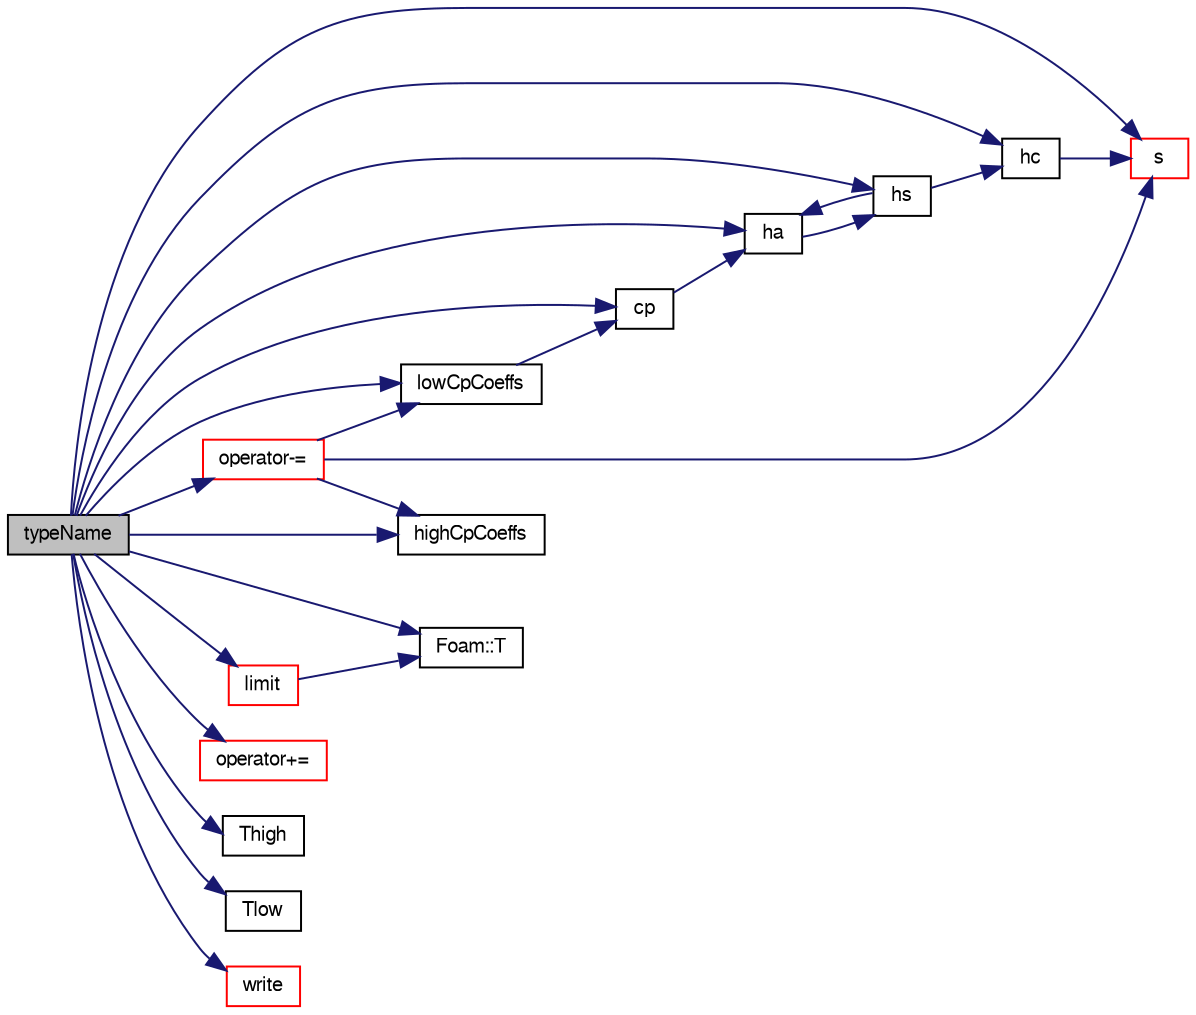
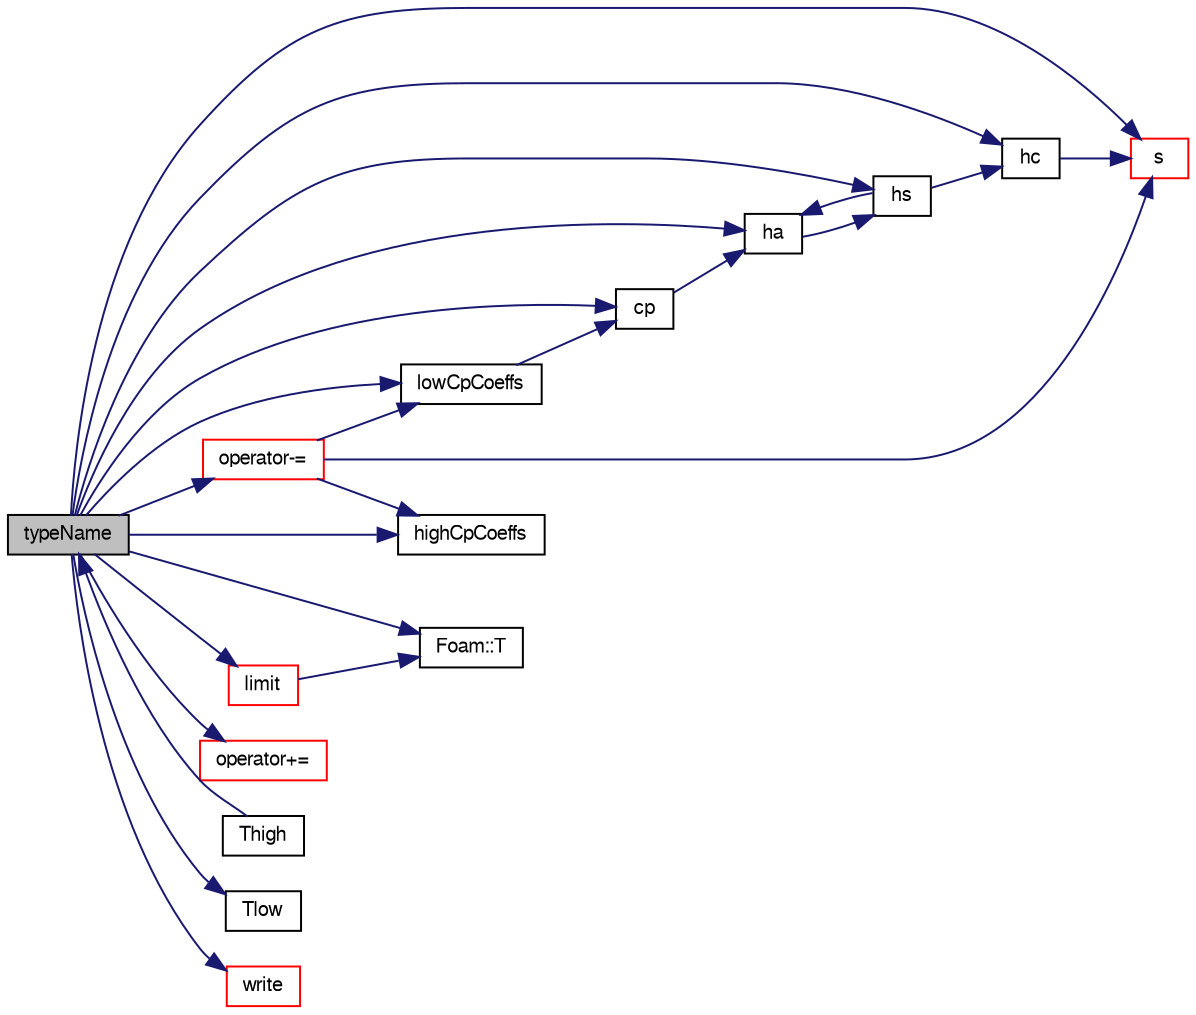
edge "typeName" -> "Thigh": reversed
